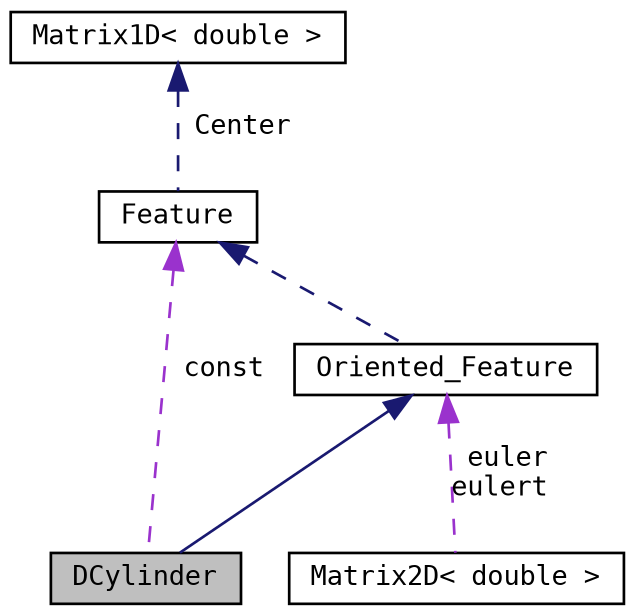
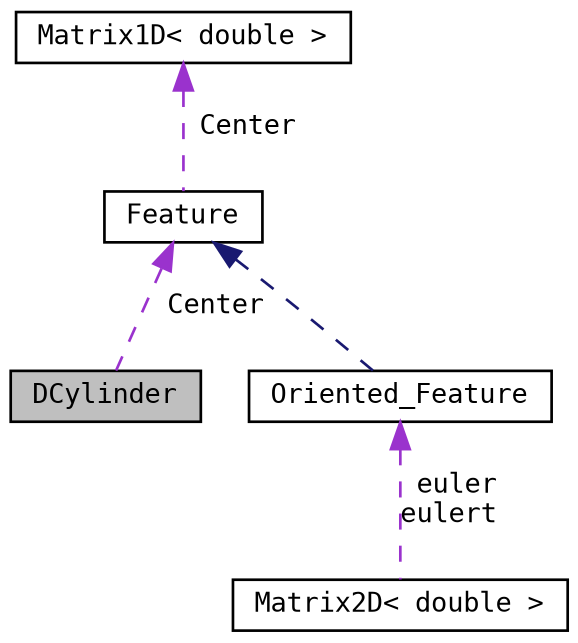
edge "Feature" -> "Matrix1D< double >": color midnightblue -> darkorchid3
edge "DCylinder" -> "Feature": label " const" -> " Center"
edge "DCylinder" -> "Oriented_Feature": removed
